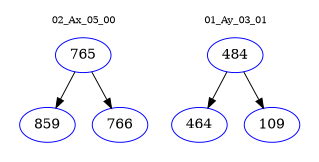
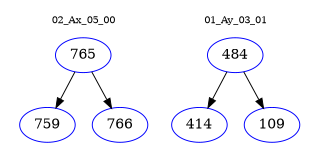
node "859": label "859" -> "759"
node "464": label "464" -> "414"
